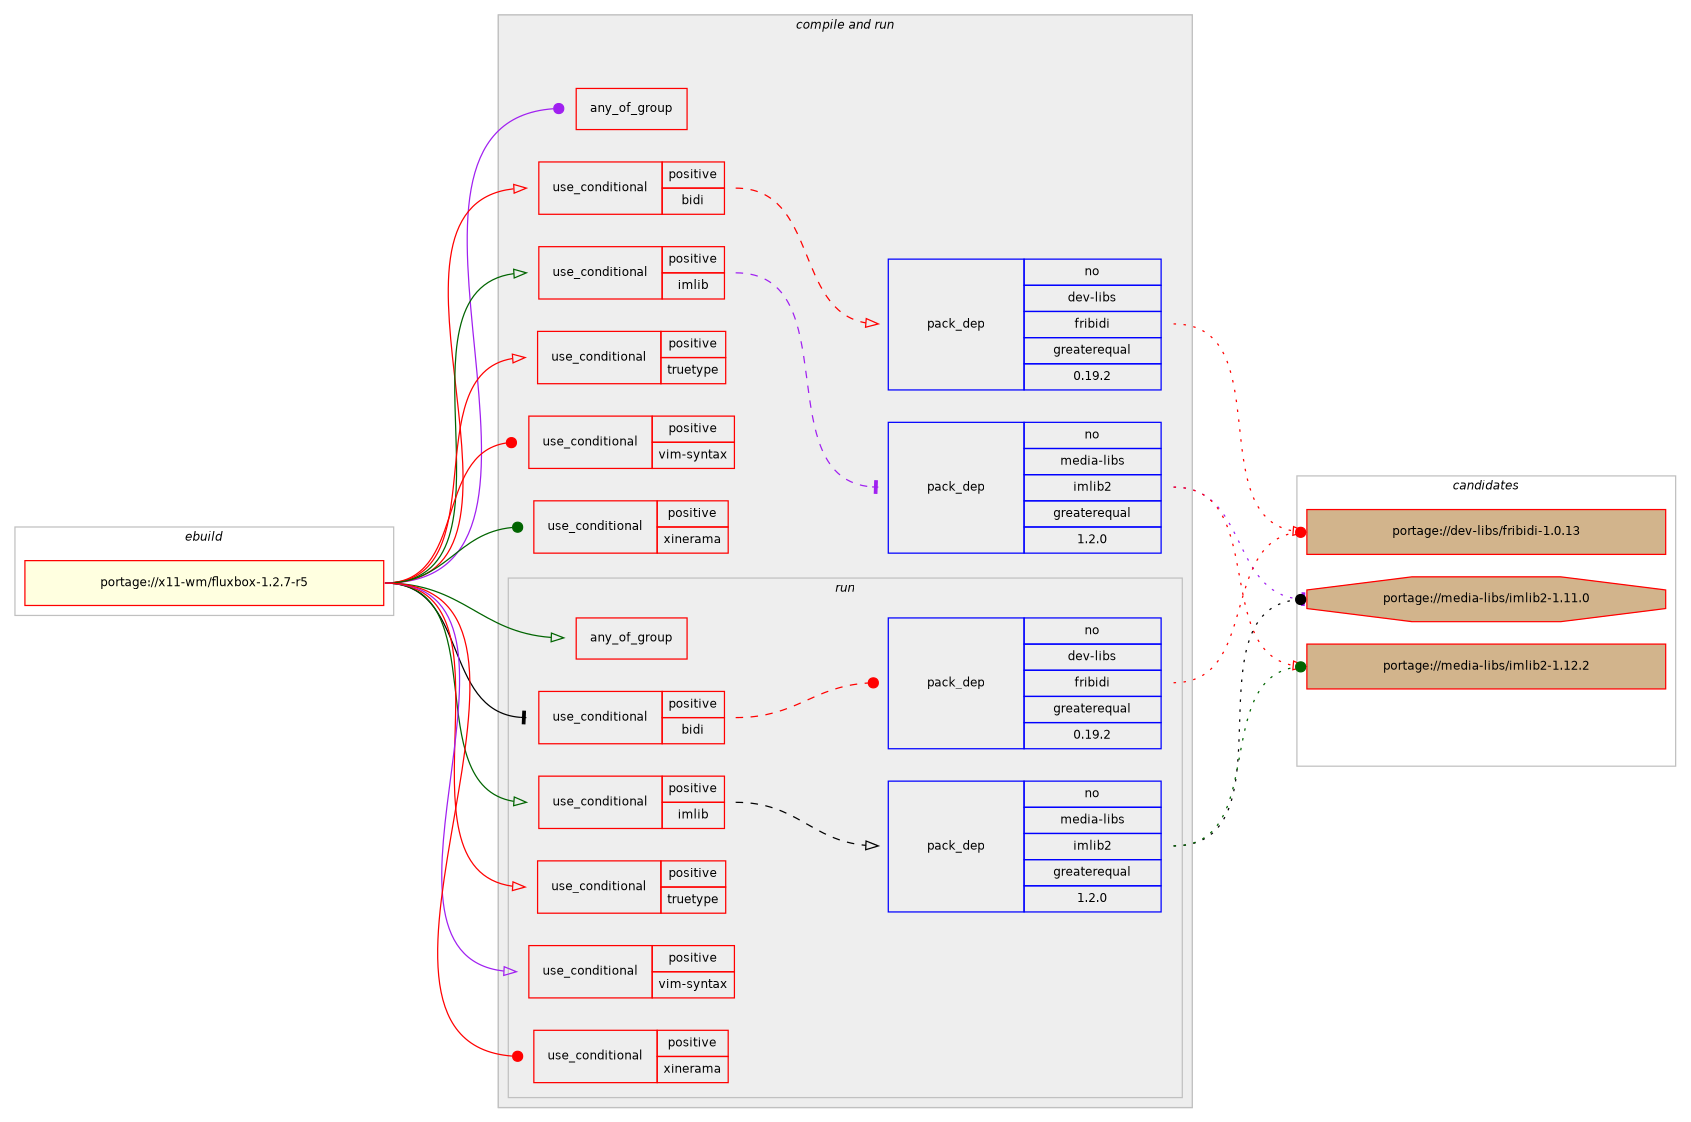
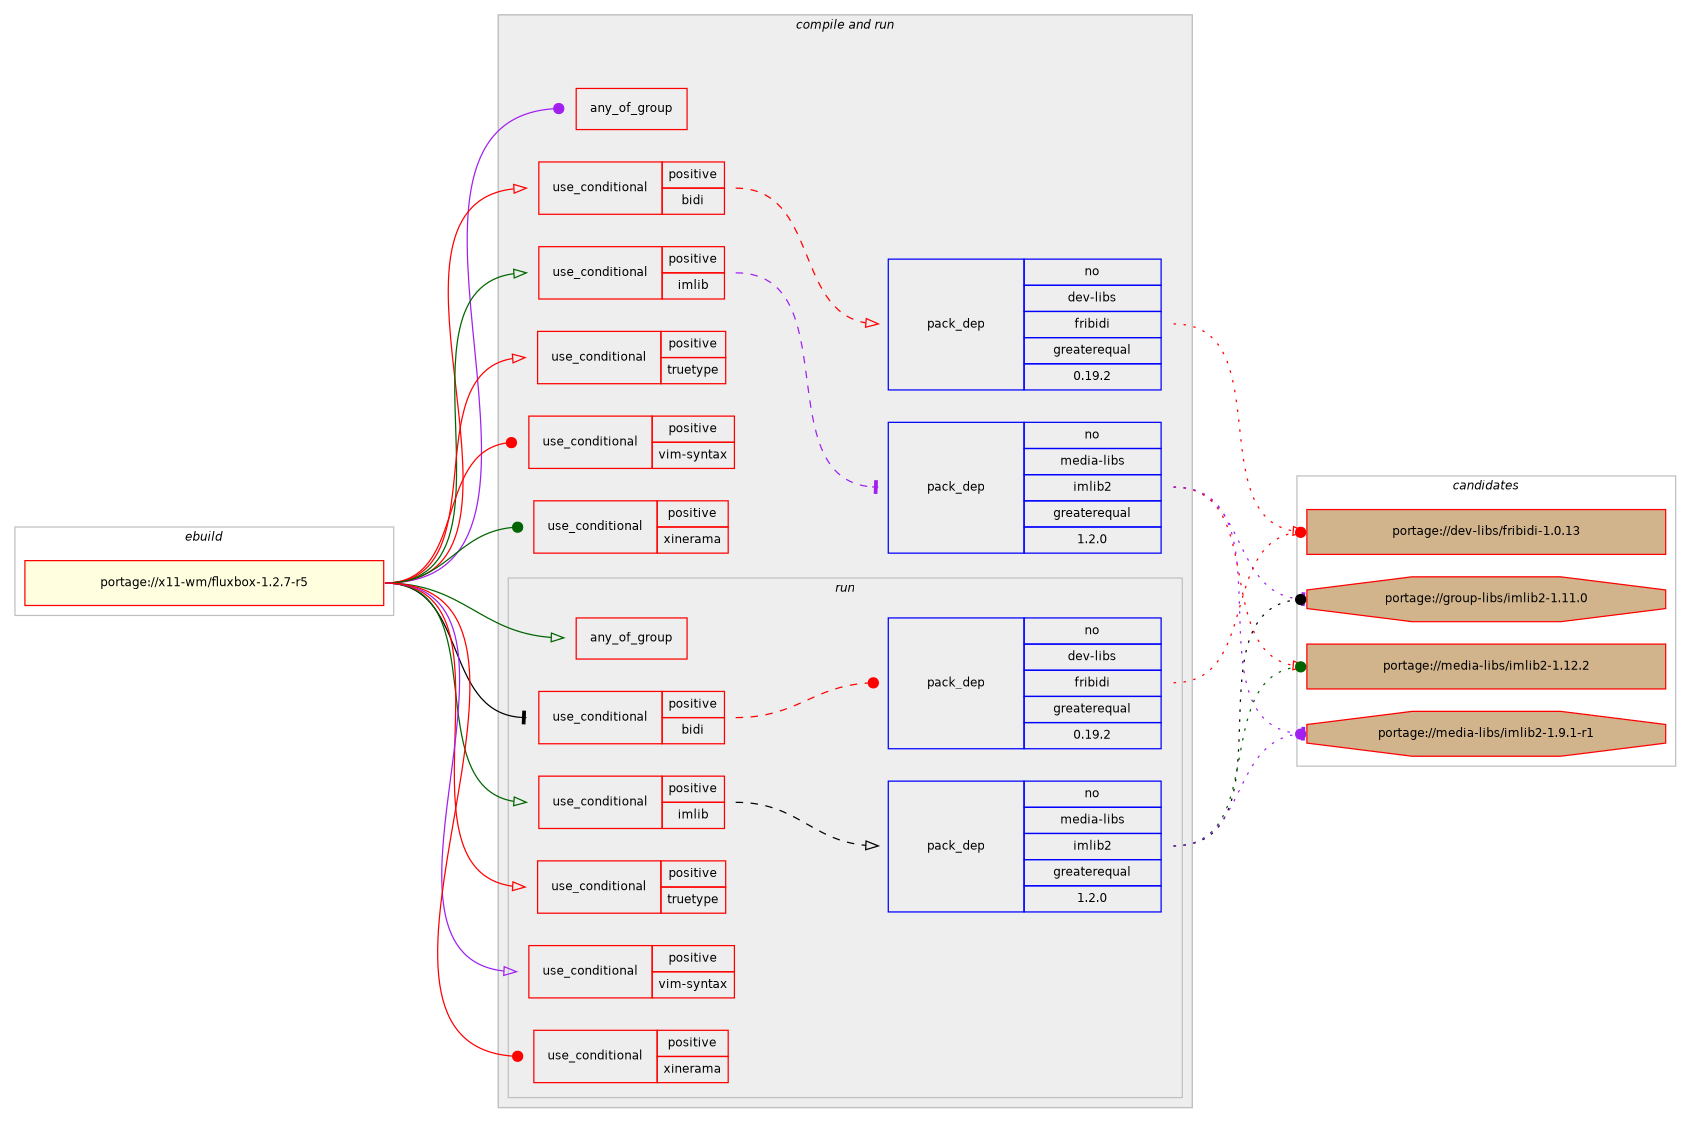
node "portage://media-libs/imlib2-1.11.0": label "portage://media-libs/imlib2-1.11.0" -> "portage://group-libs/imlib2-1.11.0"
node "portage://media-libs/imlib2-1.9.1-r1": added
